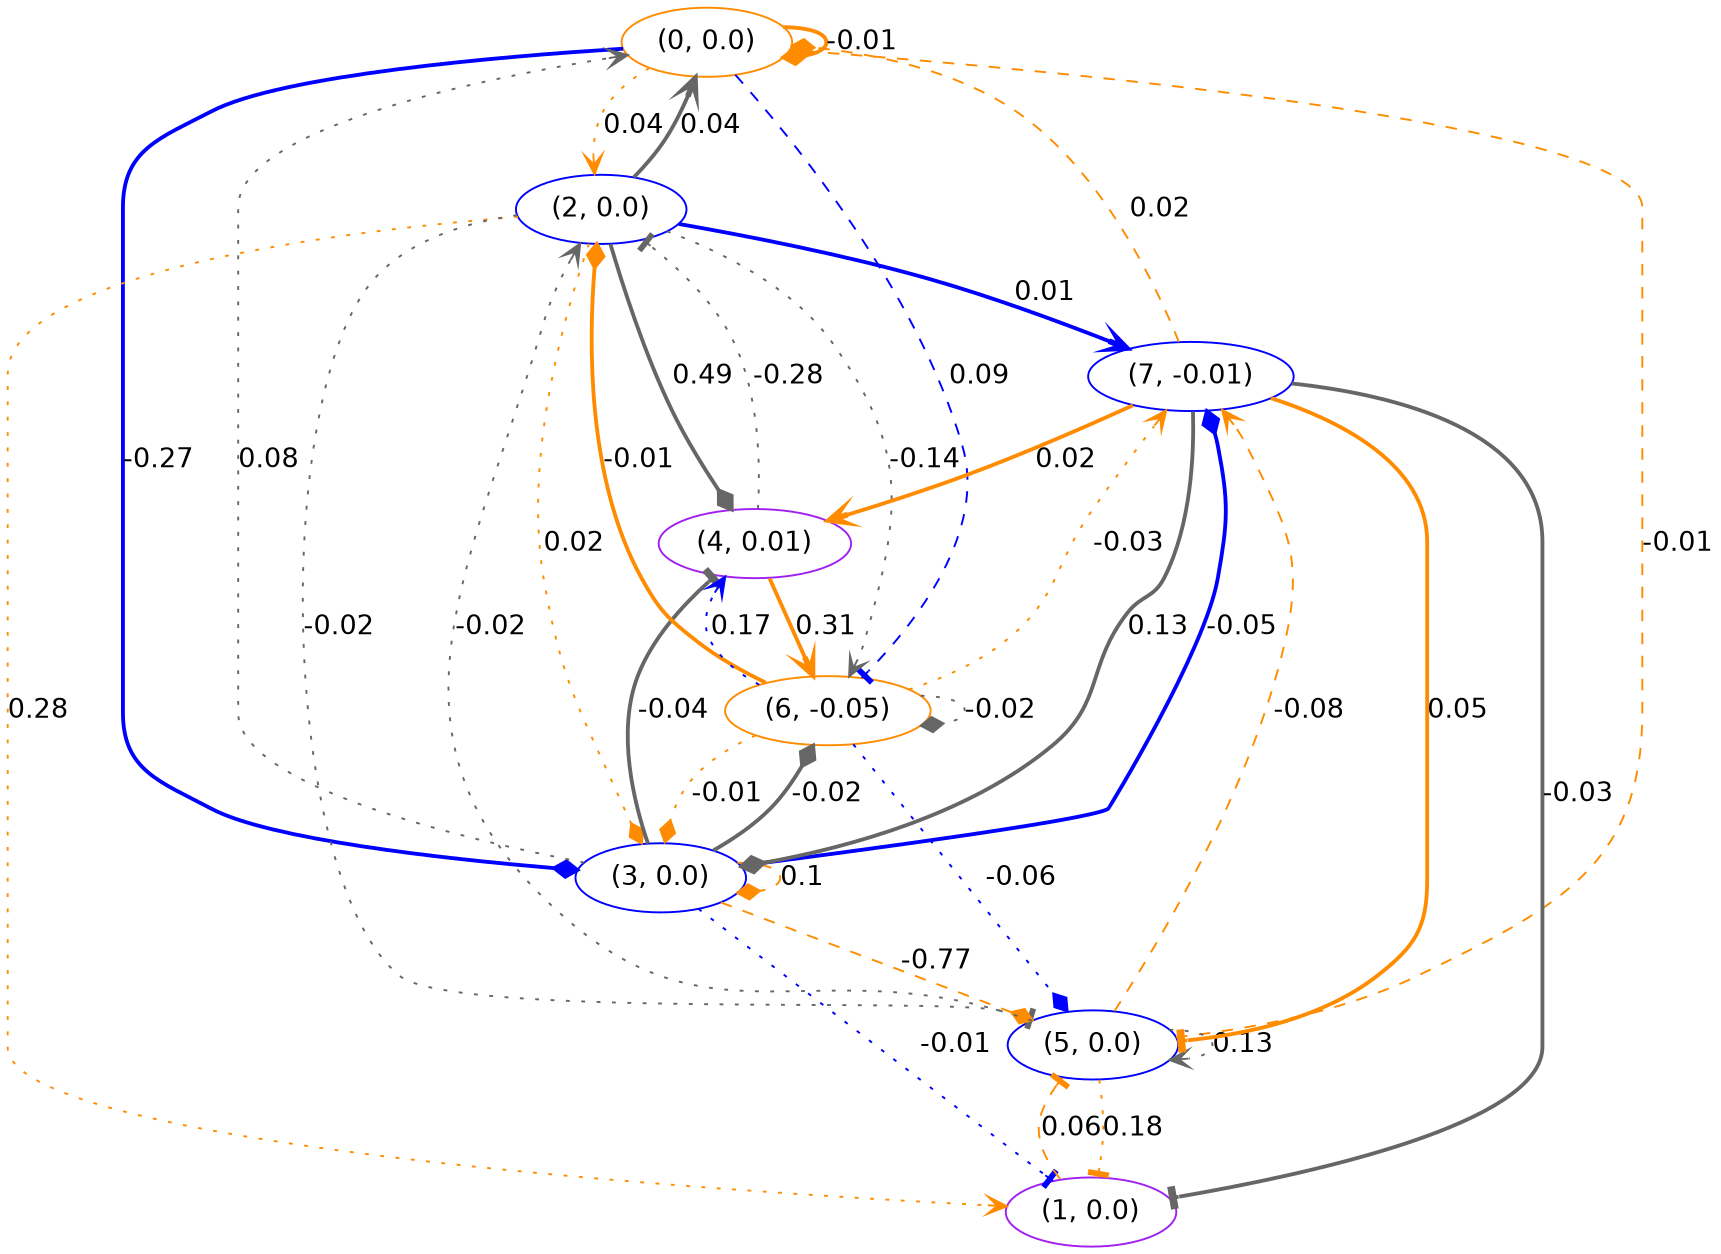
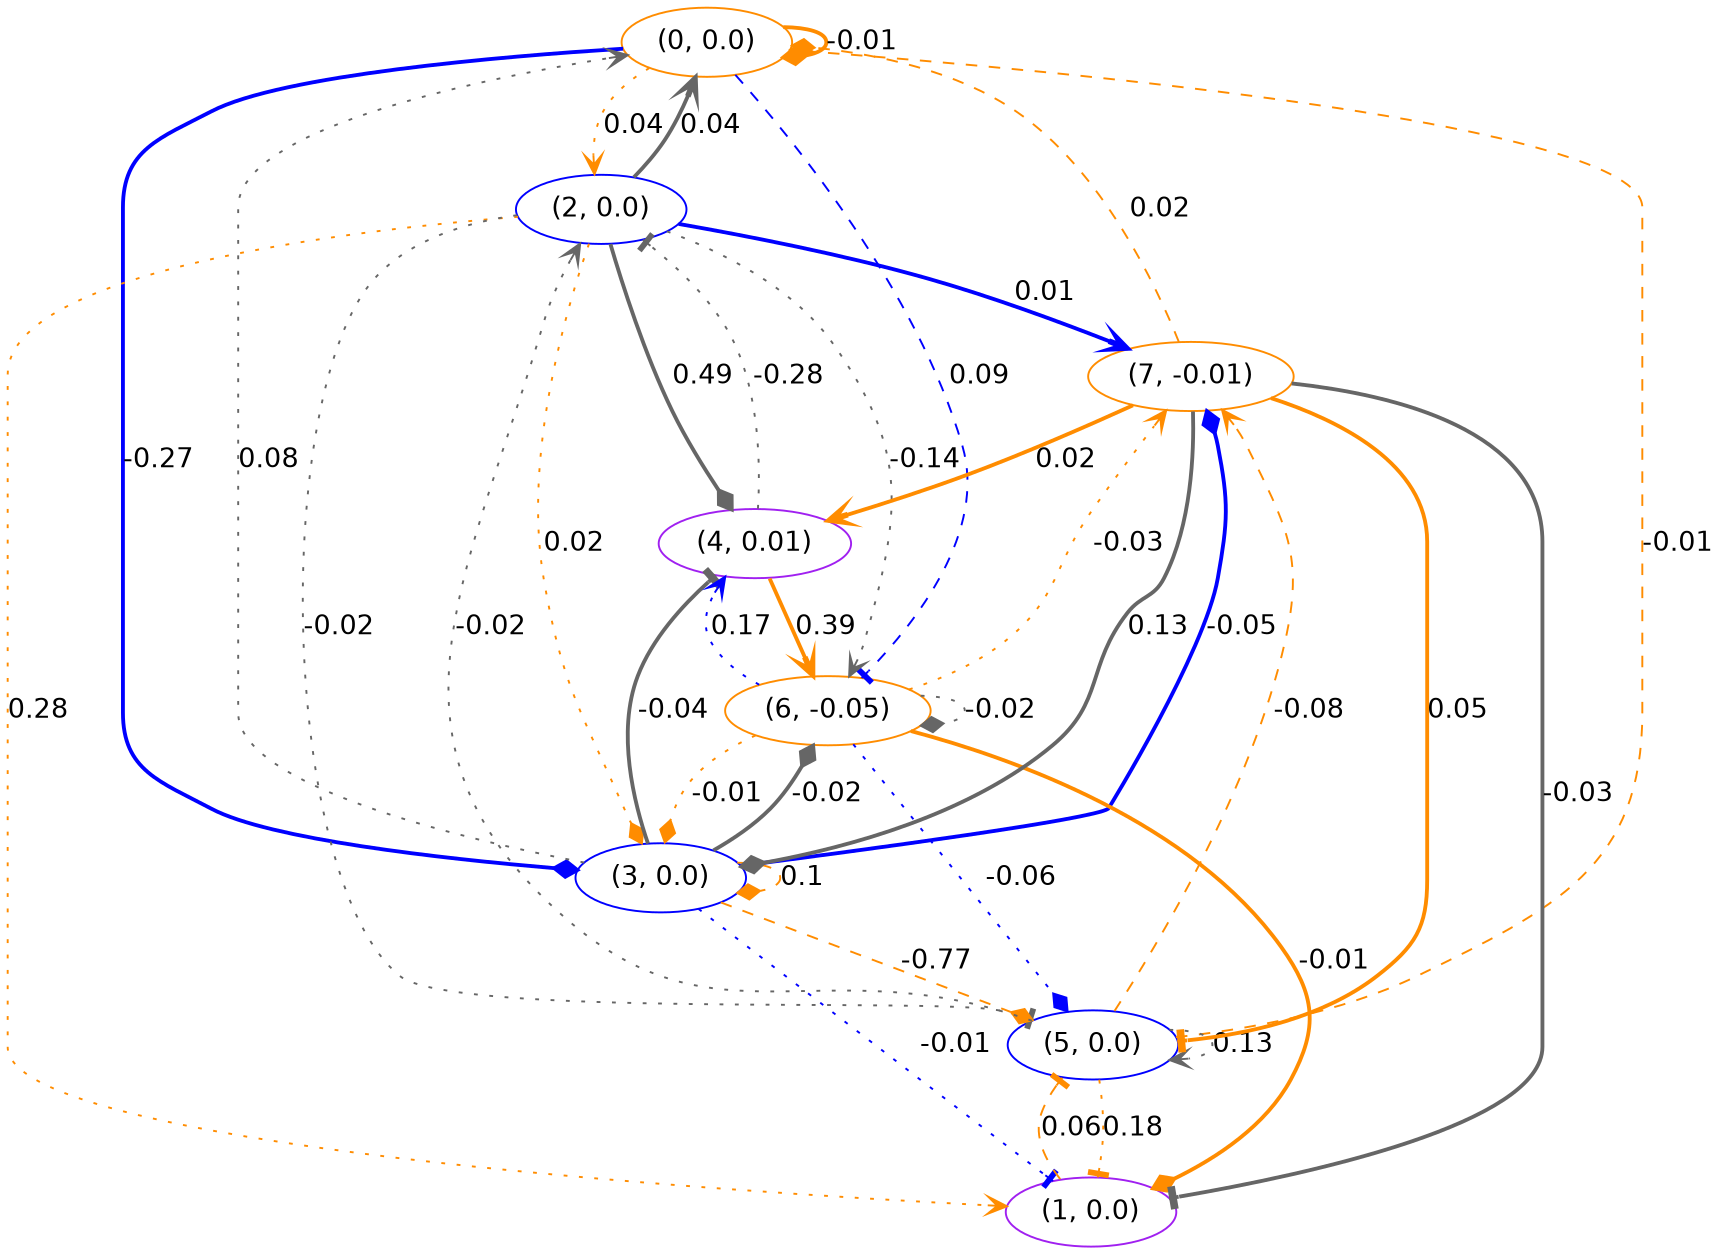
node "(7, -0.01)": color blue -> darkorange
edge "(6, -0.05)" -> "(2, 0.0)": now "(6, -0.05)" -> "(1, 0.0)"
edge "(4, 0.01)" -> "(6, -0.05)": label "0.31" -> "0.39"
